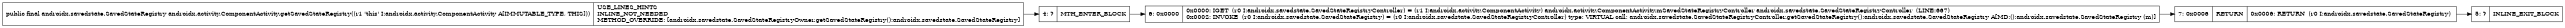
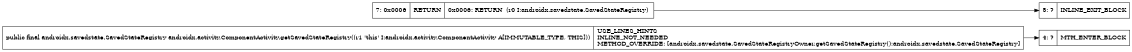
node "6: 0x0000": removed
